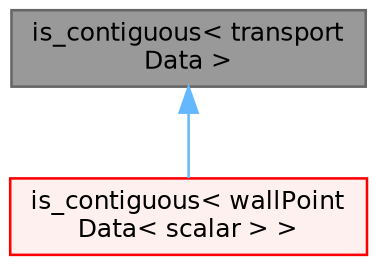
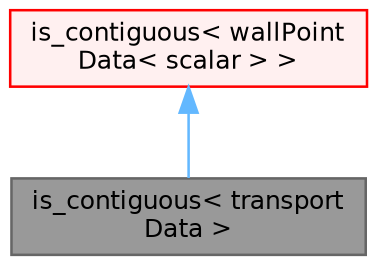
edge "is_contiguous< wallPoint Data< scalar > >" -> "is_contiguous< transport Data >": reversed
